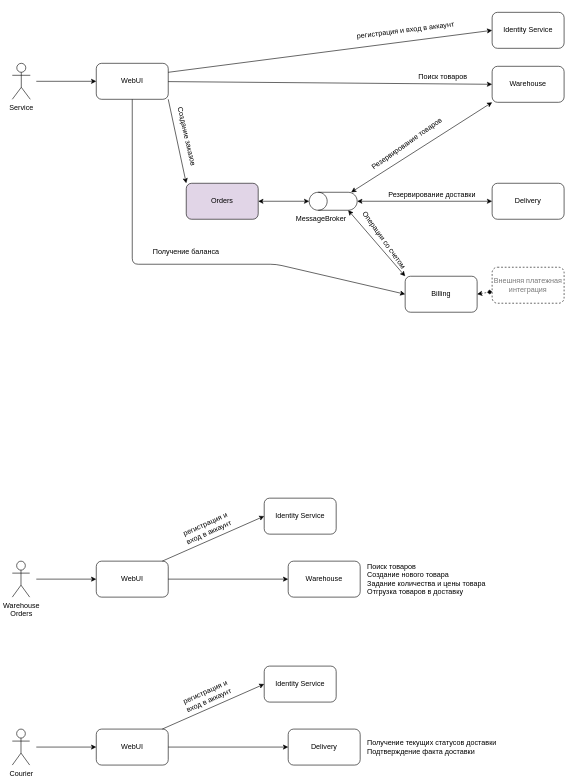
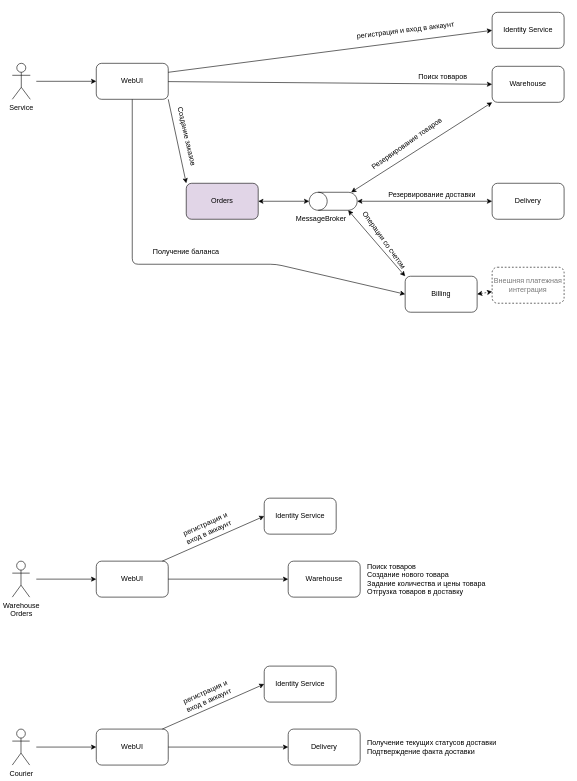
edge "Внешняя платежная интеграция" -- "Billing": arrowhead diamond -> classic
